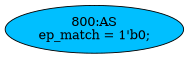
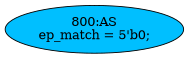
node "800:AS ep_match = 1'b0;": label "800:AS ep_match = 1'b0;" -> "800:AS ep_match = 5'b0;"
